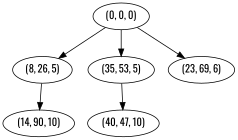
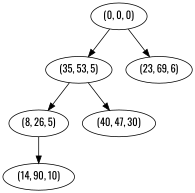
edge "(0, 0, 0)" -> "(8, 26, 5)": now "(35, 53, 5)" -> "(8, 26, 5)"
node "(40, 47, 10)": label "(40, 47, 10)" -> "(40, 47, 30)"
